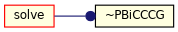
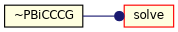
edge "solve" -> "~PBiCCCG": reversed
